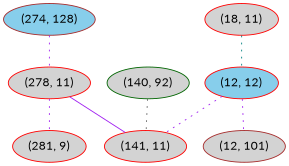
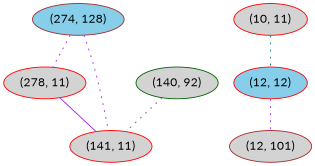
node "(18, 11)": label "(18, 11)" -> "(10, 11)"
edge "(12, 12)" -- "(141, 11)": now "(274, 128)" -- "(141, 11)"
node "(281, 9)": removed
